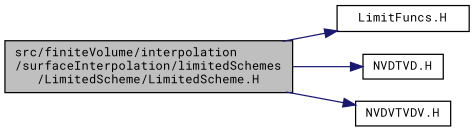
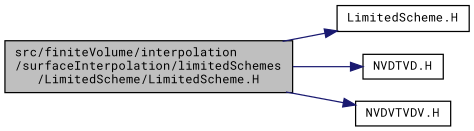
node "LimitFuncs.H": label "LimitFuncs.H" -> "LimitedScheme.H"
